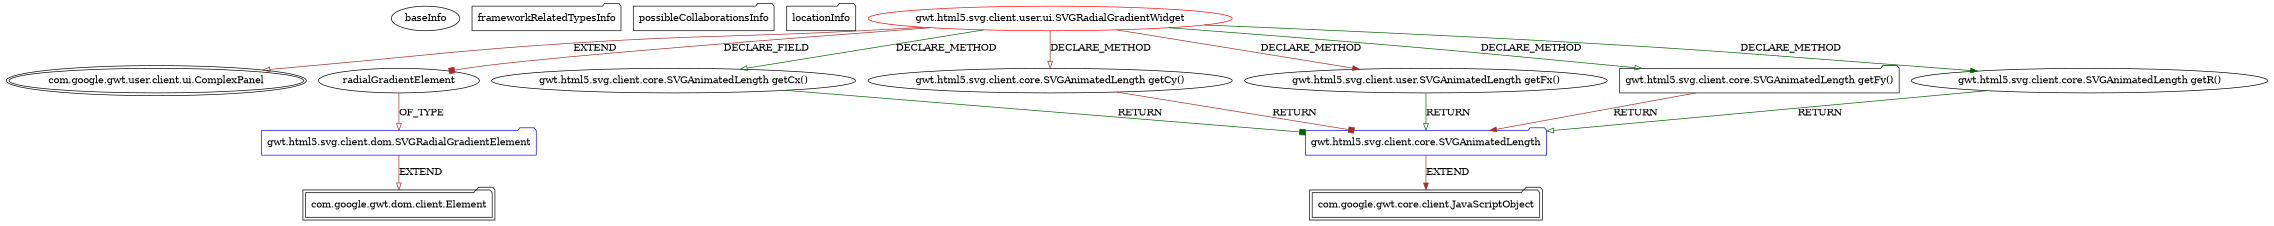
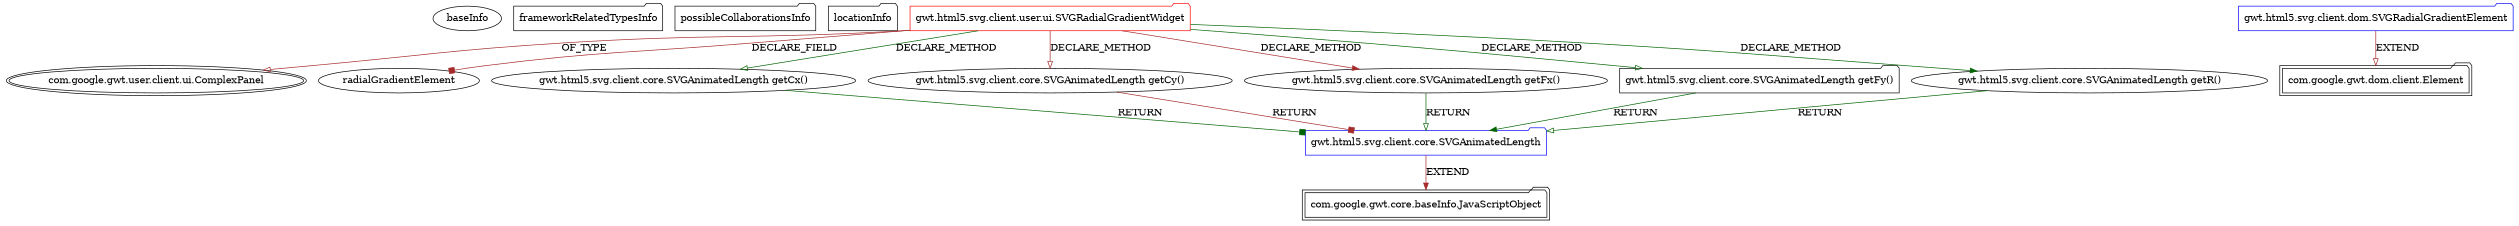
node "gwt.html5.svg.client.user.ui.SVGRadialGradientWidget": shape ellipse -> folder
edge "gwt.html5.svg.client.user.ui.SVGRadialGradientWidget" -> "com.google.gwt.user.client.ui.ComplexPanel": label "EXTEND" -> "OF_TYPE"
node "gwt.html5.svg.client.user.SVGAnimatedLength getFx()": label "gwt.html5.svg.client.user.SVGAnimatedLength getFx()" -> "gwt.html5.svg.client.core.SVGAnimatedLength getFx()"
edge "radialGradientElement" -> "gwt.html5.svg.client.dom.SVGRadialGradientElement": removed, label "OF_TYPE"
edge "gwt.html5.svg.client.core.SVGAnimatedLength getFy()" -> "gwt.html5.svg.client.core.SVGAnimatedLength": color brown -> darkgreen
node "com.google.gwt.core.client.JavaScriptObject": label "com.google.gwt.core.client.JavaScriptObject" -> "com.google.gwt.core.baseInfo.JavaScriptObject"
